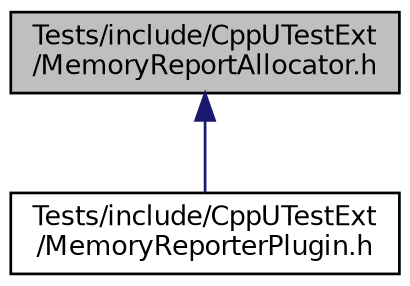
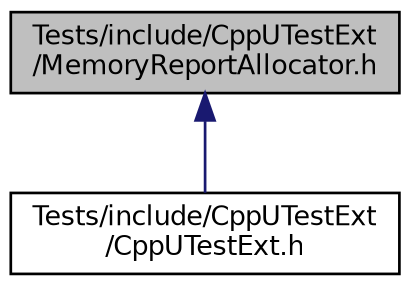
node "Tests/include/CppUTestExt /MemoryReporterPlugin.h": label "Tests/include/CppUTestExt /MemoryReporterPlugin.h" -> "Tests/include/CppUTestExt /CppUTestExt.h"
